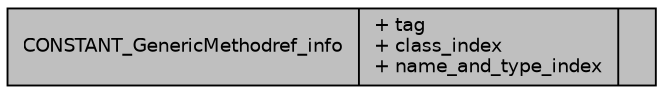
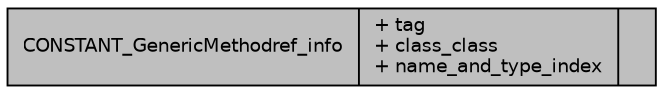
node "CONSTANT_GenericMethodref_info": text "+ class_index" -> "+ class_class"
